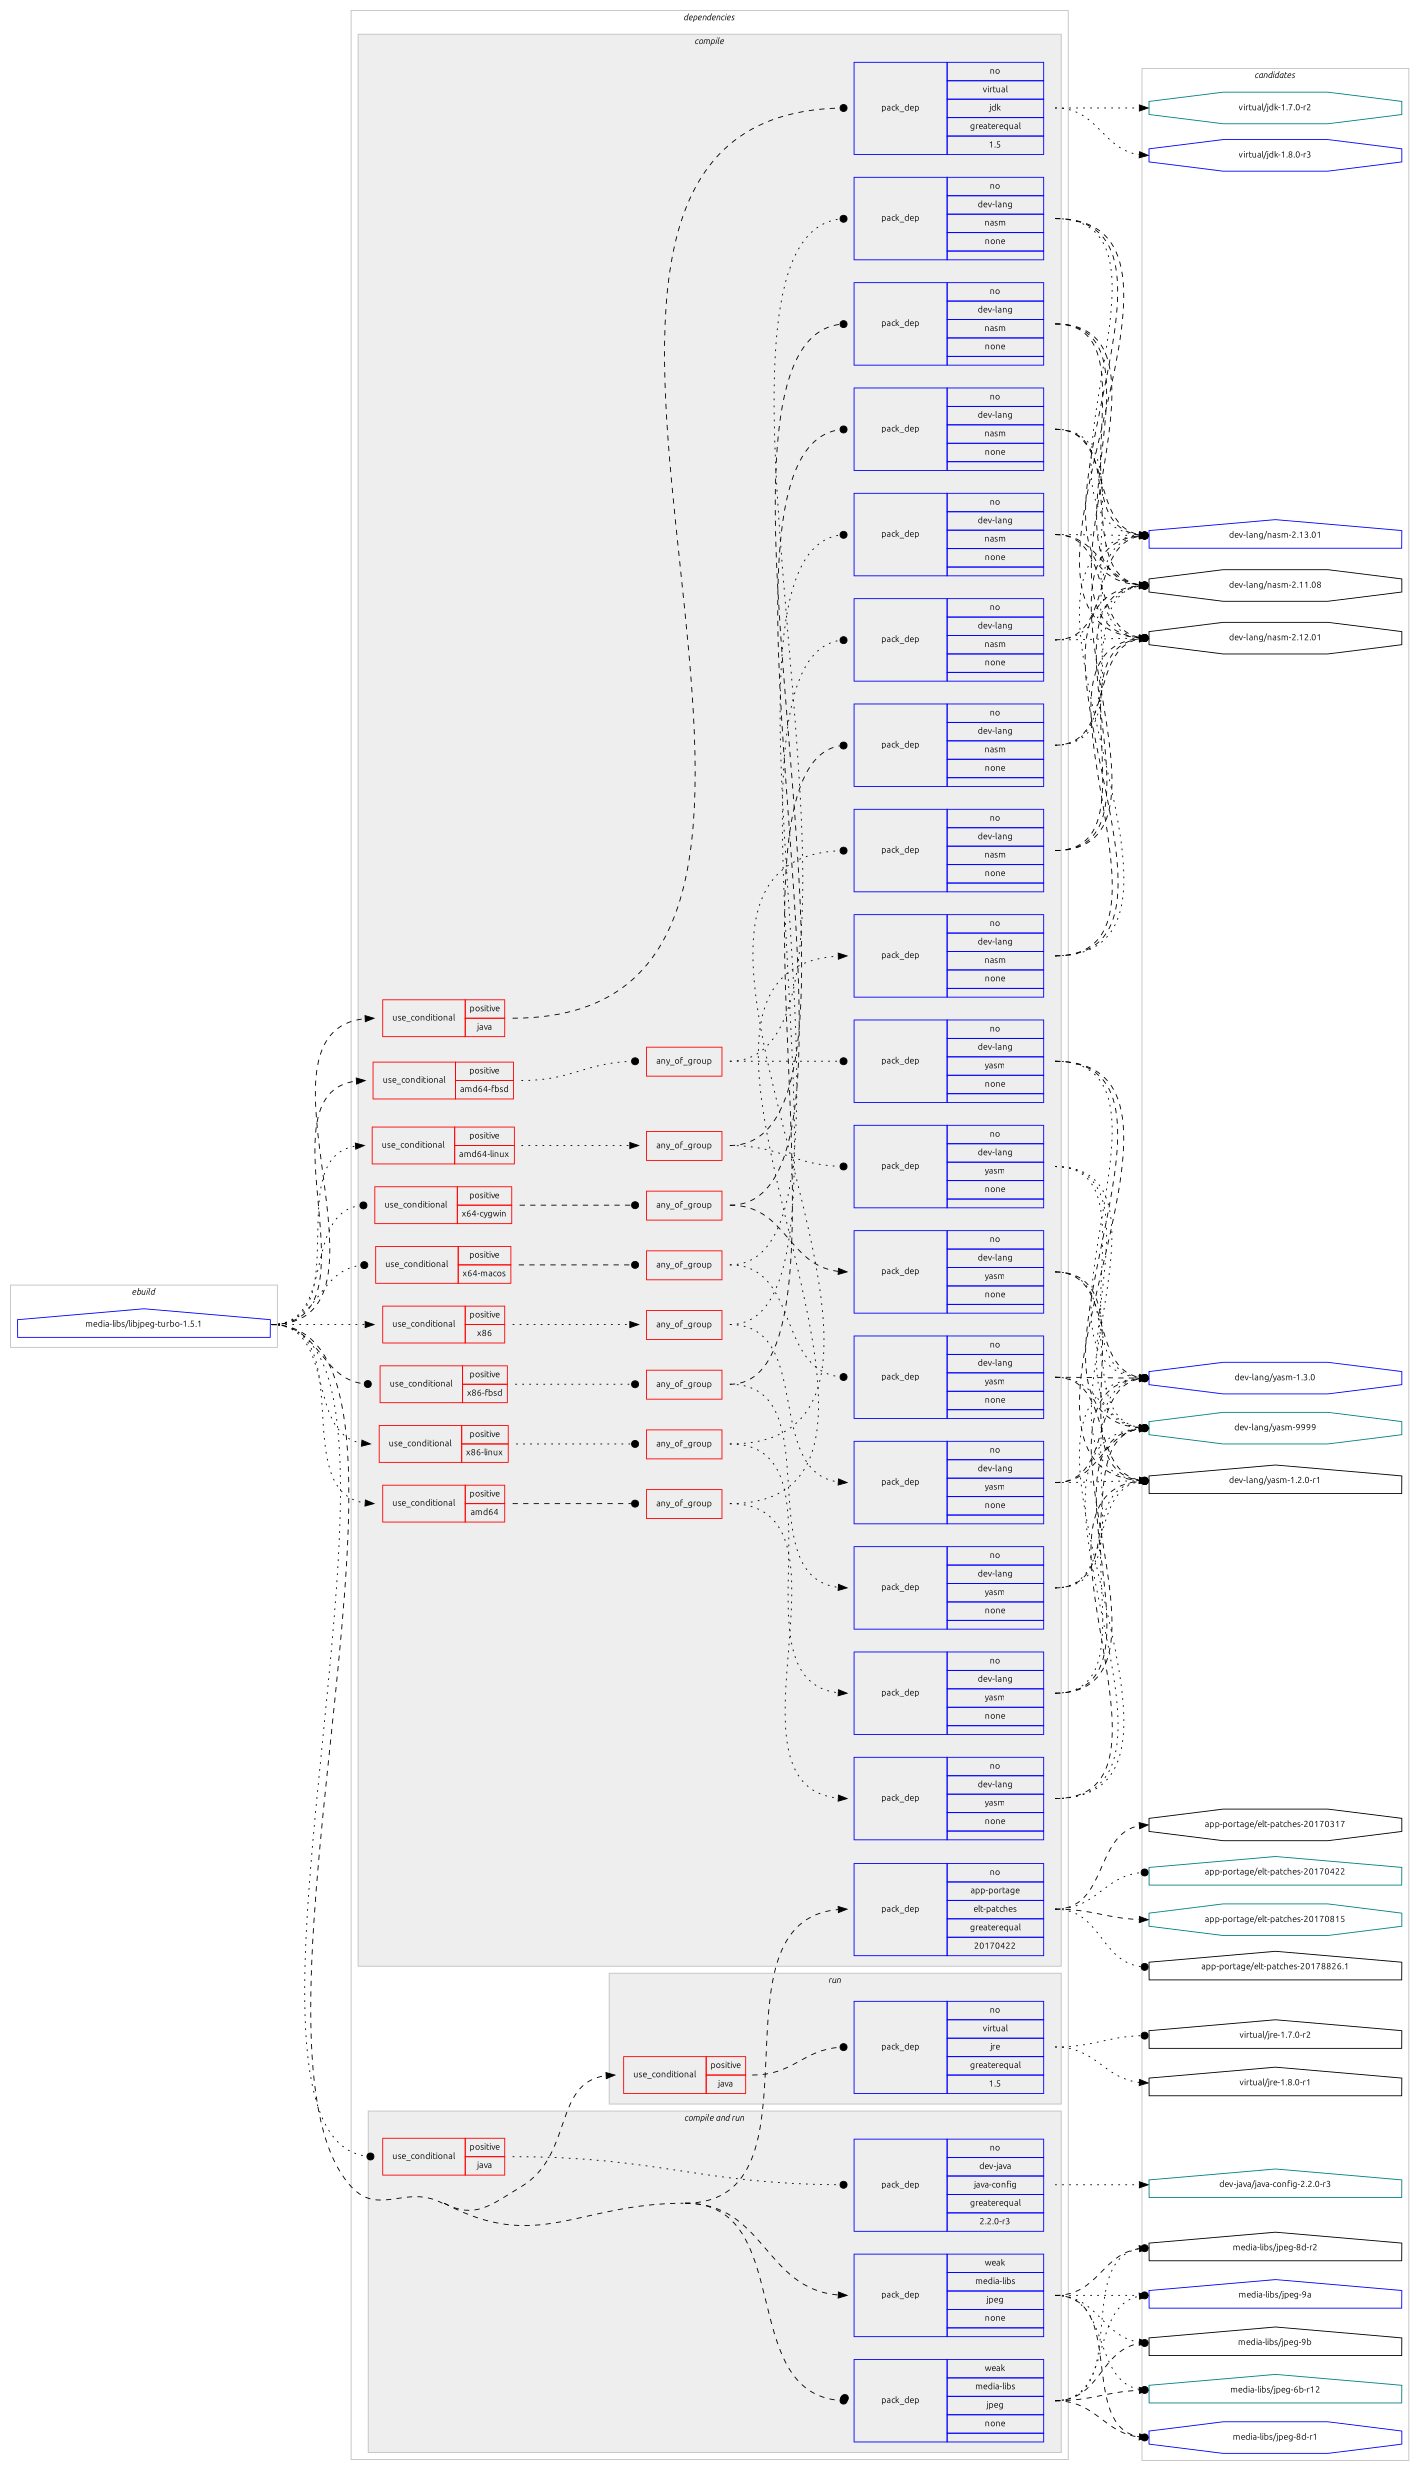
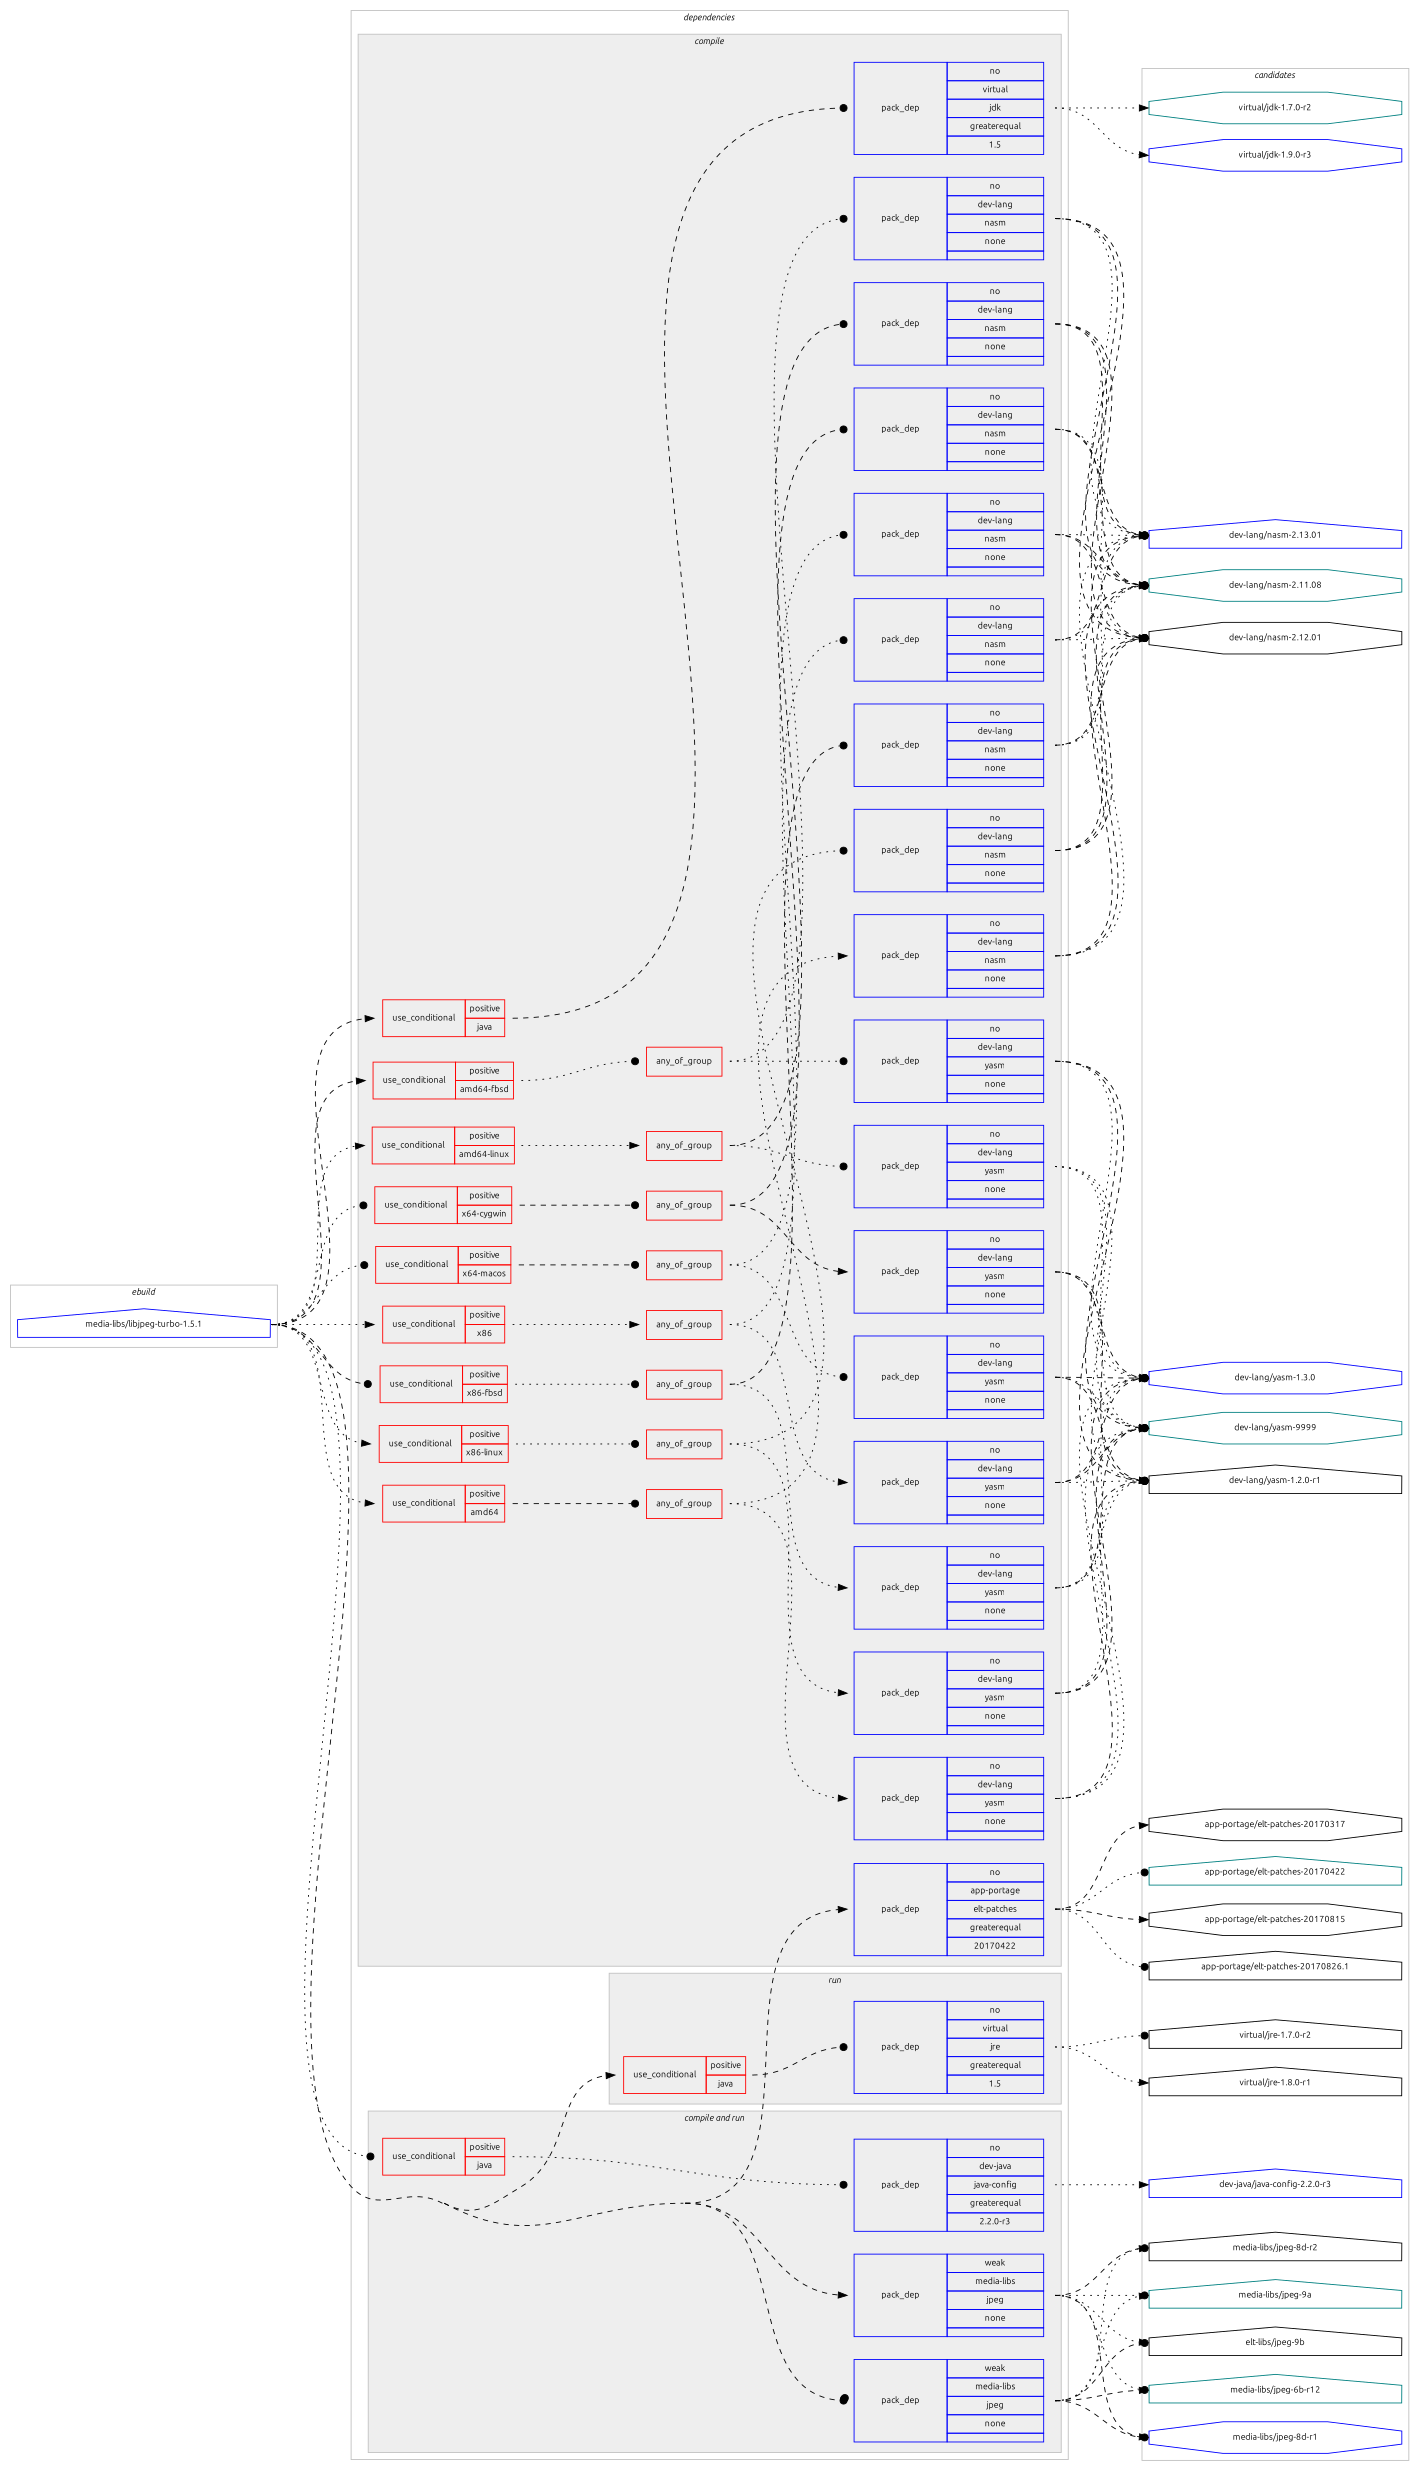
node "virtual/jdk-1.8.0-r3": label "virtual/jdk-1.8.0-r3" -> "virtual/jdk-1.9.0-r3"
node "dev-lang/nasm-2.11.08": color black -> teal
node "app-portage/elt-patches-20170815": color teal -> black
node "app-portage/elt-patches-20178826.1": label "app-portage/elt-patches-20178826.1" -> "app-portage/elt-patches-20170826.1"
node "dev-java/java-config-2.2.0-r3": color teal -> blue
node "media-libs/jpeg-9a": color blue -> teal
node "media-libs/jpeg-9b": label "media-libs/jpeg-9b" -> "elt-libs/jpeg-9b"
